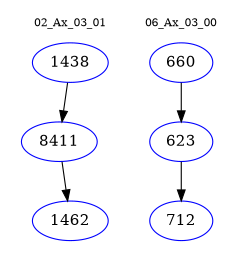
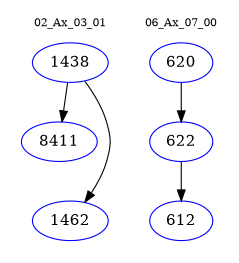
cluster "06_Ax_03_00": label "06_Ax_03_00" -> "06_Ax_07_00"
node "660": label "660" -> "620"
node "623": label "623" -> "622"
edge "8411" -> "1462": now "1438" -> "1462"
node "712": label "712" -> "612"
